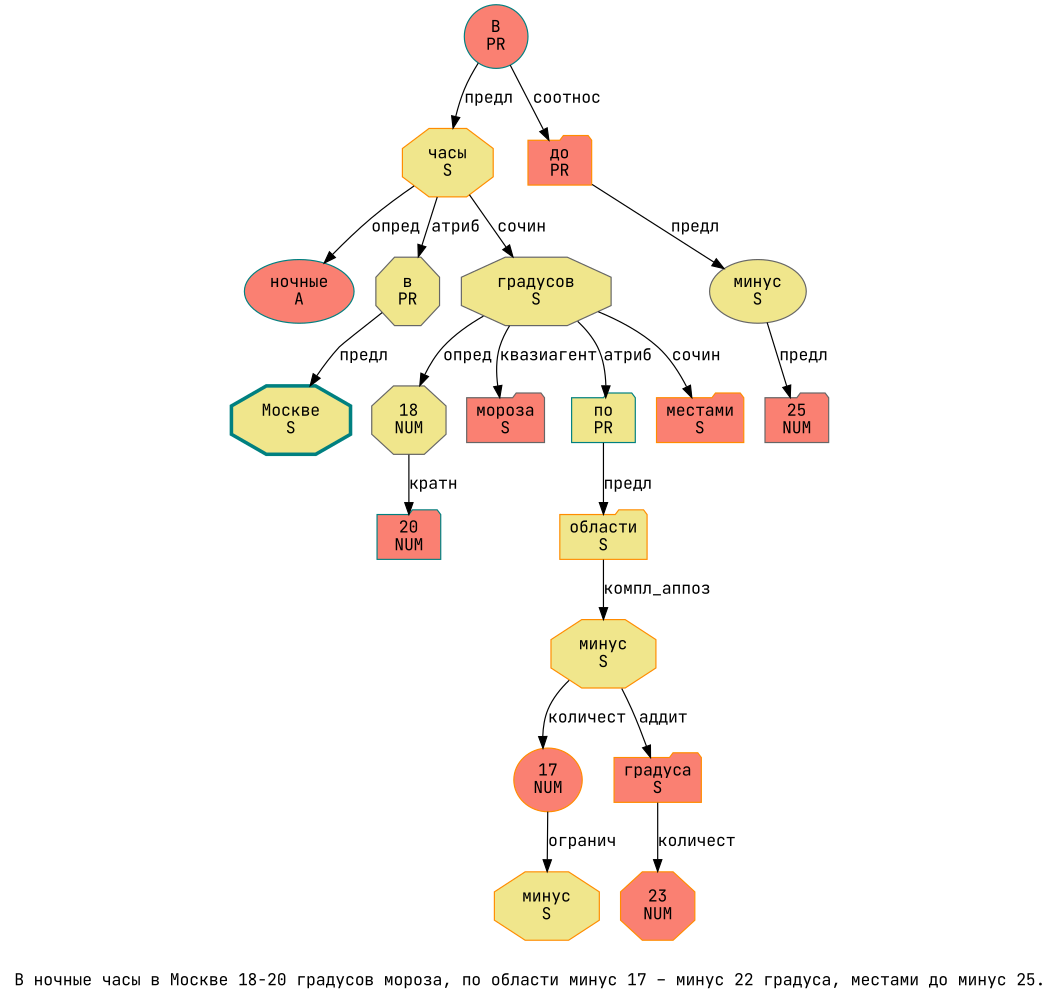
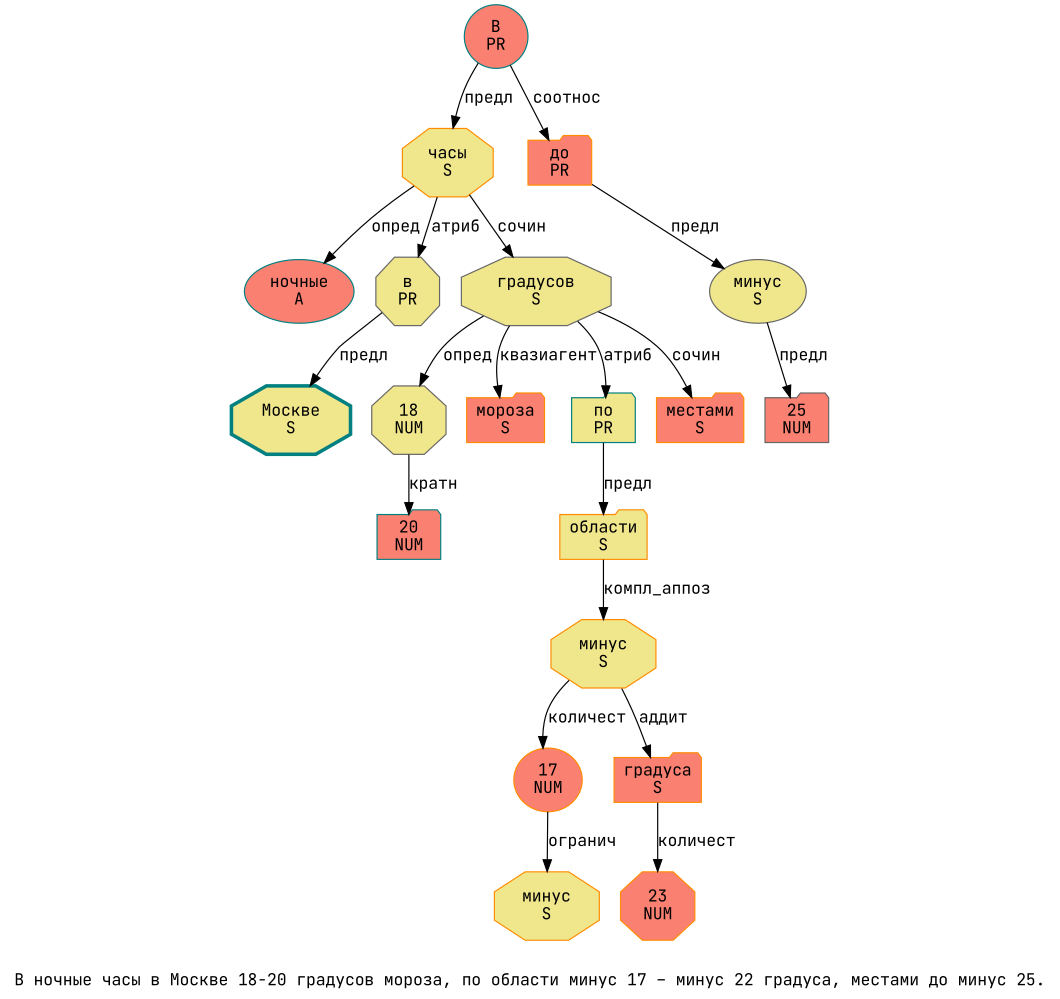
node "мороза S": color gray40 -> darkorange
